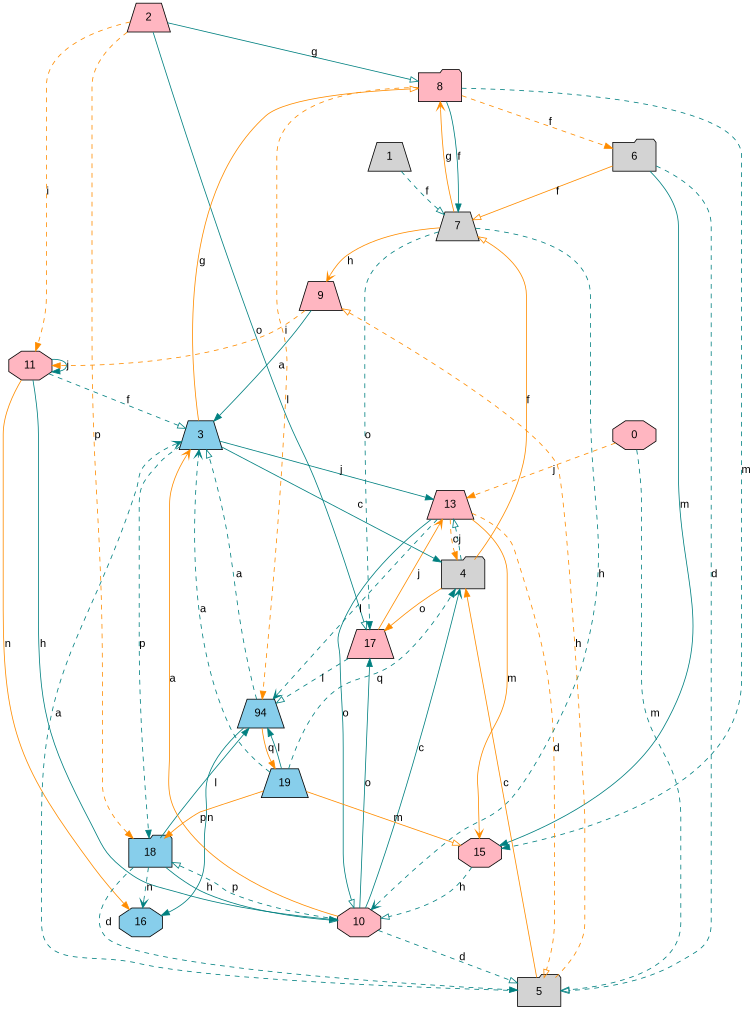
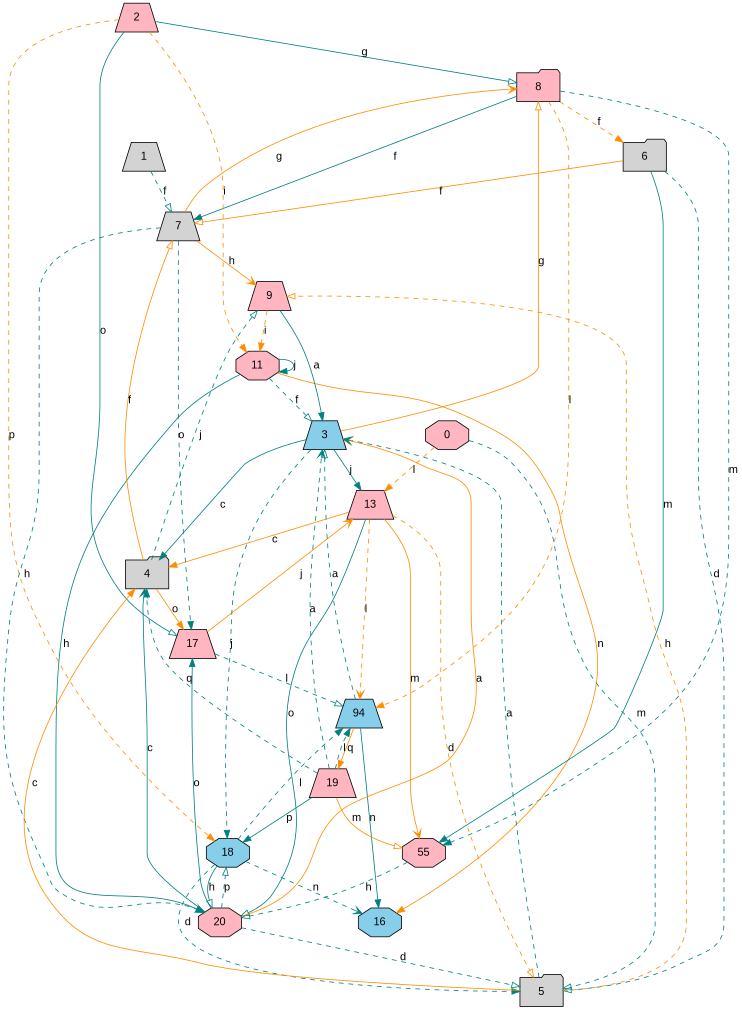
edge "0" -> "13": label "j" -> "l"
edge "13" -> "4": style dashed -> solid
edge "4" -> "13": now "4" -> "9"
edge "13" -> "94": color teal -> darkorange
edge "3" -> "18": label "p" -> "j"
edge "19" -> "94": style solid -> dashed
node "19": fillcolor skyblue -> lightpink
edge "18" -> "94": style solid -> dashed
edge "19" -> "18": color darkorange -> teal
node "18": shape folder -> octagon
node "15": label "15" -> "55"
node "10": label "10" -> "20"
